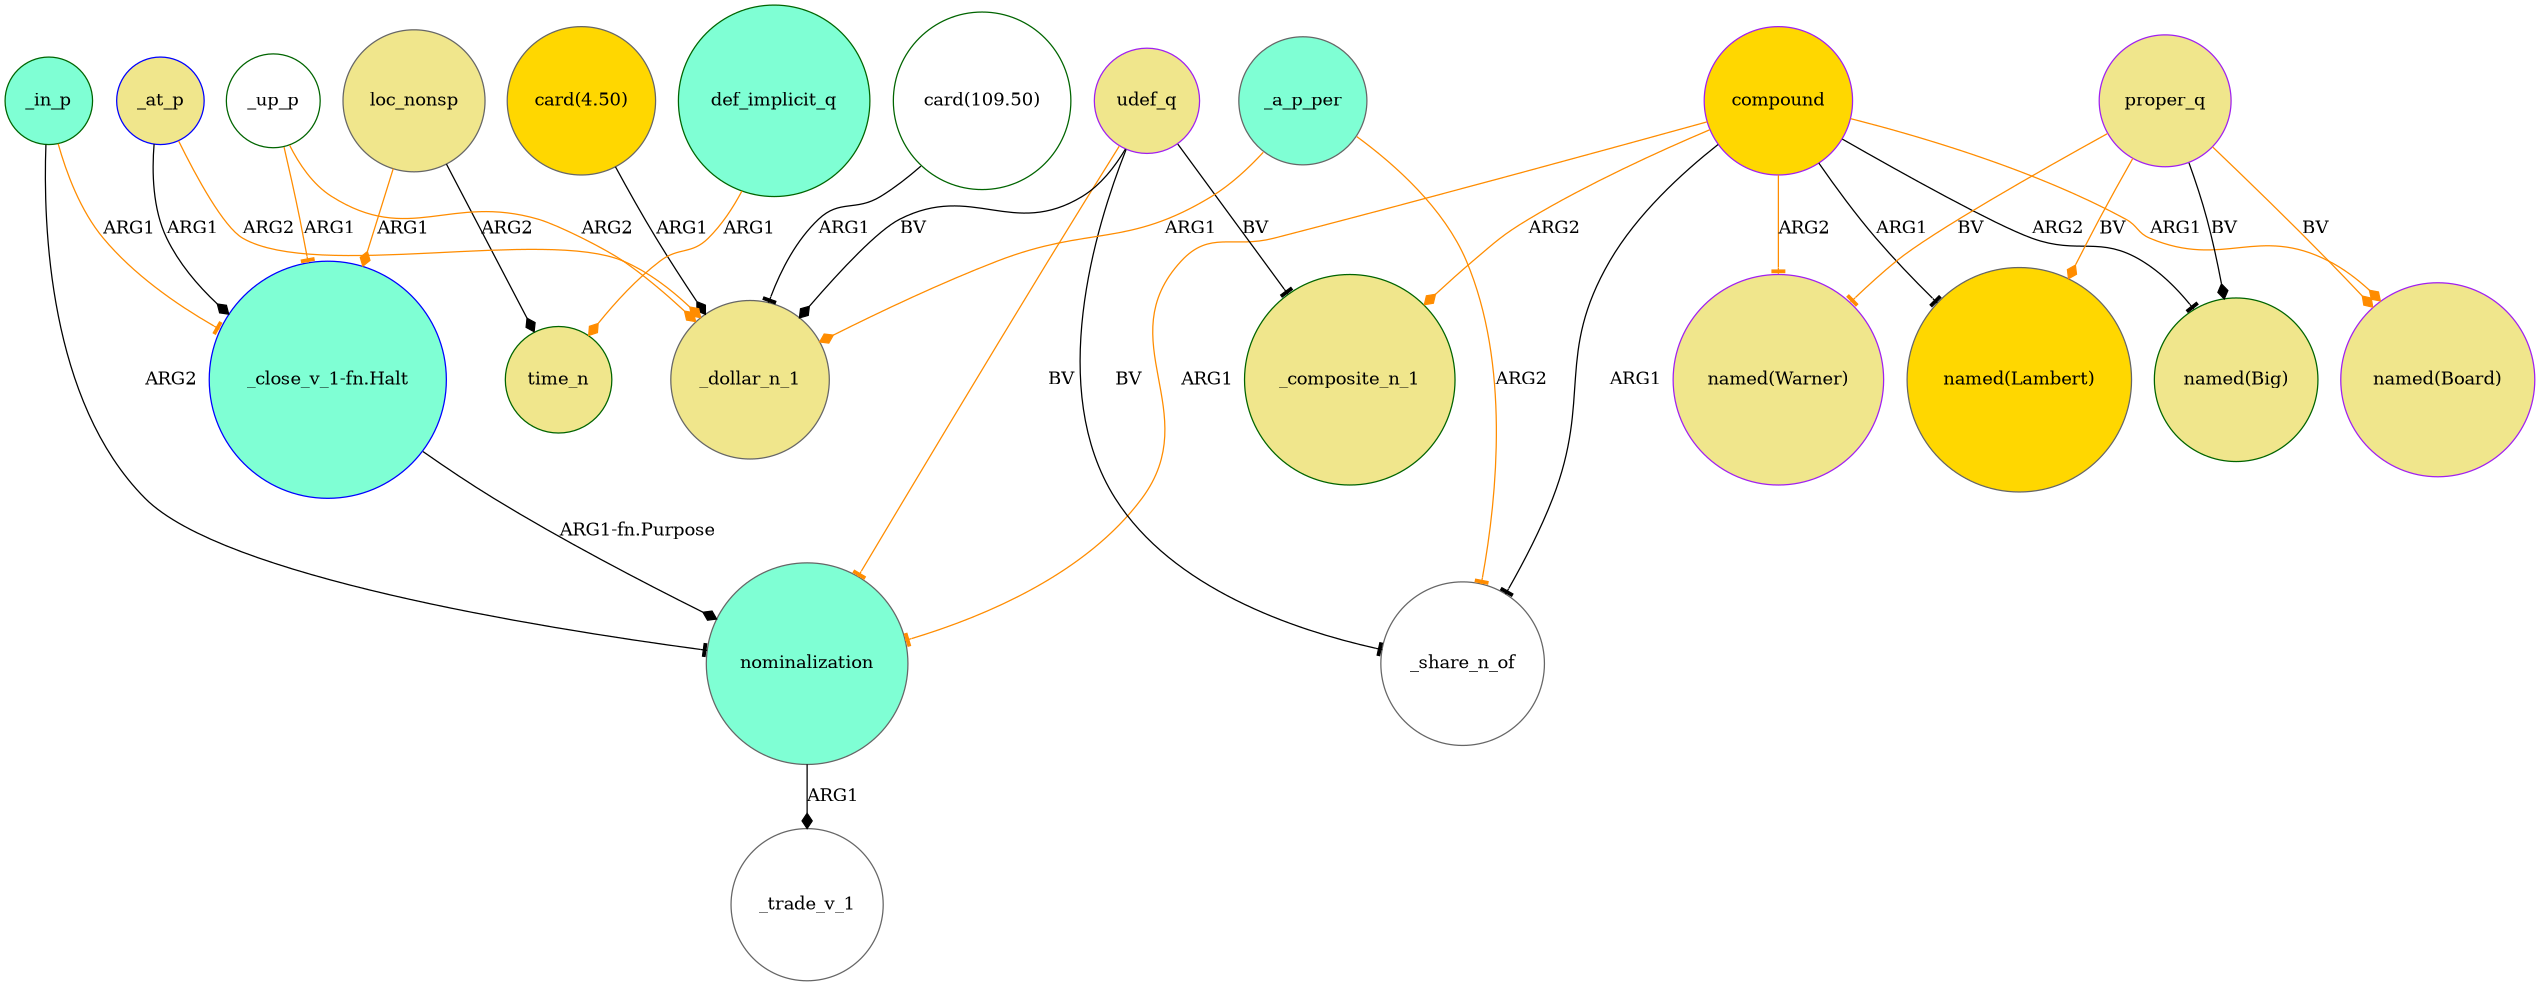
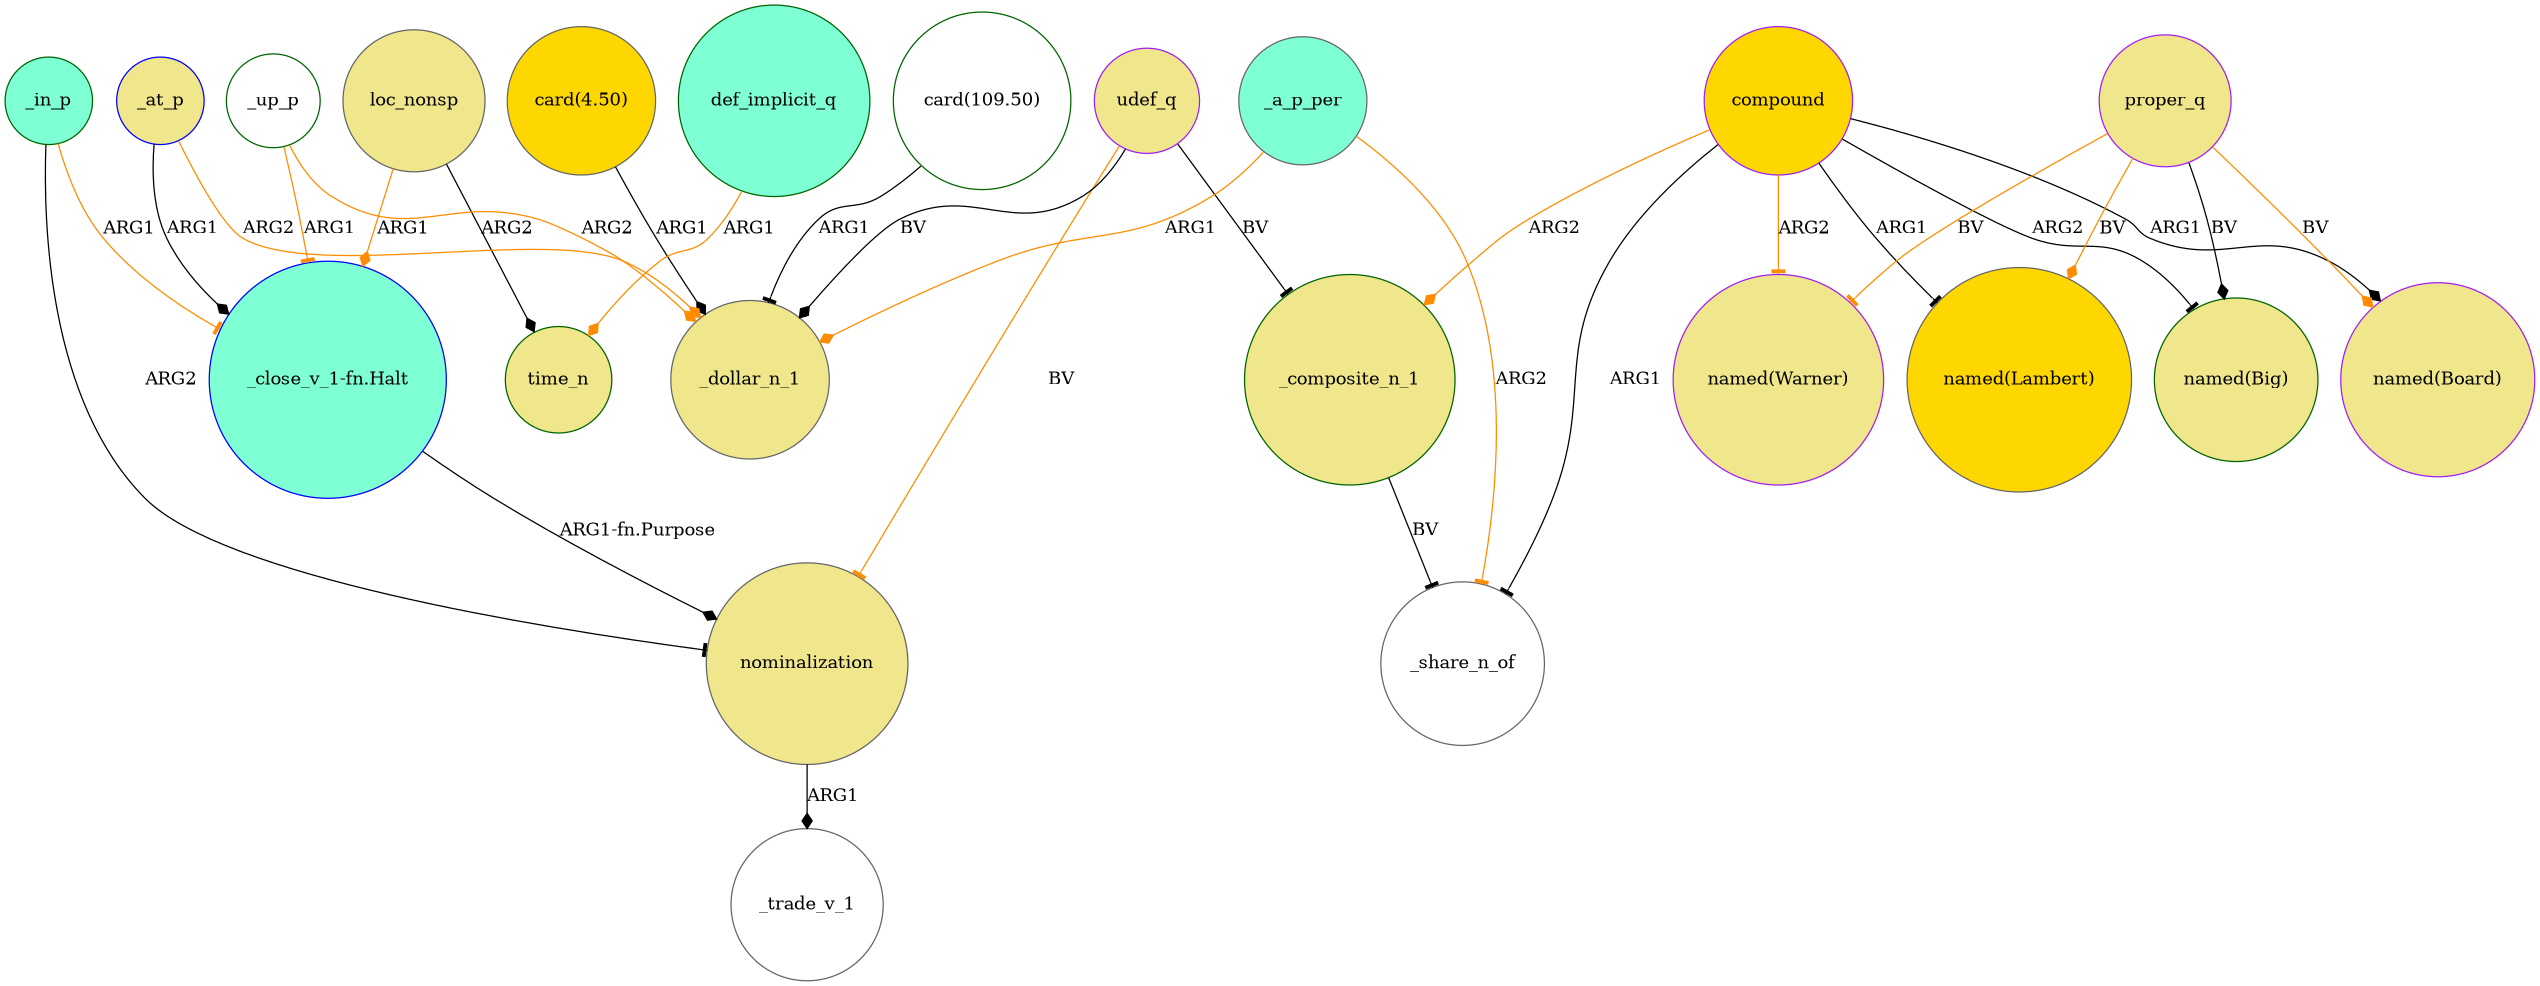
edge "compound" -> "named(Board)": color darkorange -> black
edge "compound" -> "nominalization": removed, label "ARG1"
edge "udef_q" -> "_share_n_of": now "_composite_n_1" -> "_share_n_of"
node "nominalization": fillcolor aquamarine -> khaki
